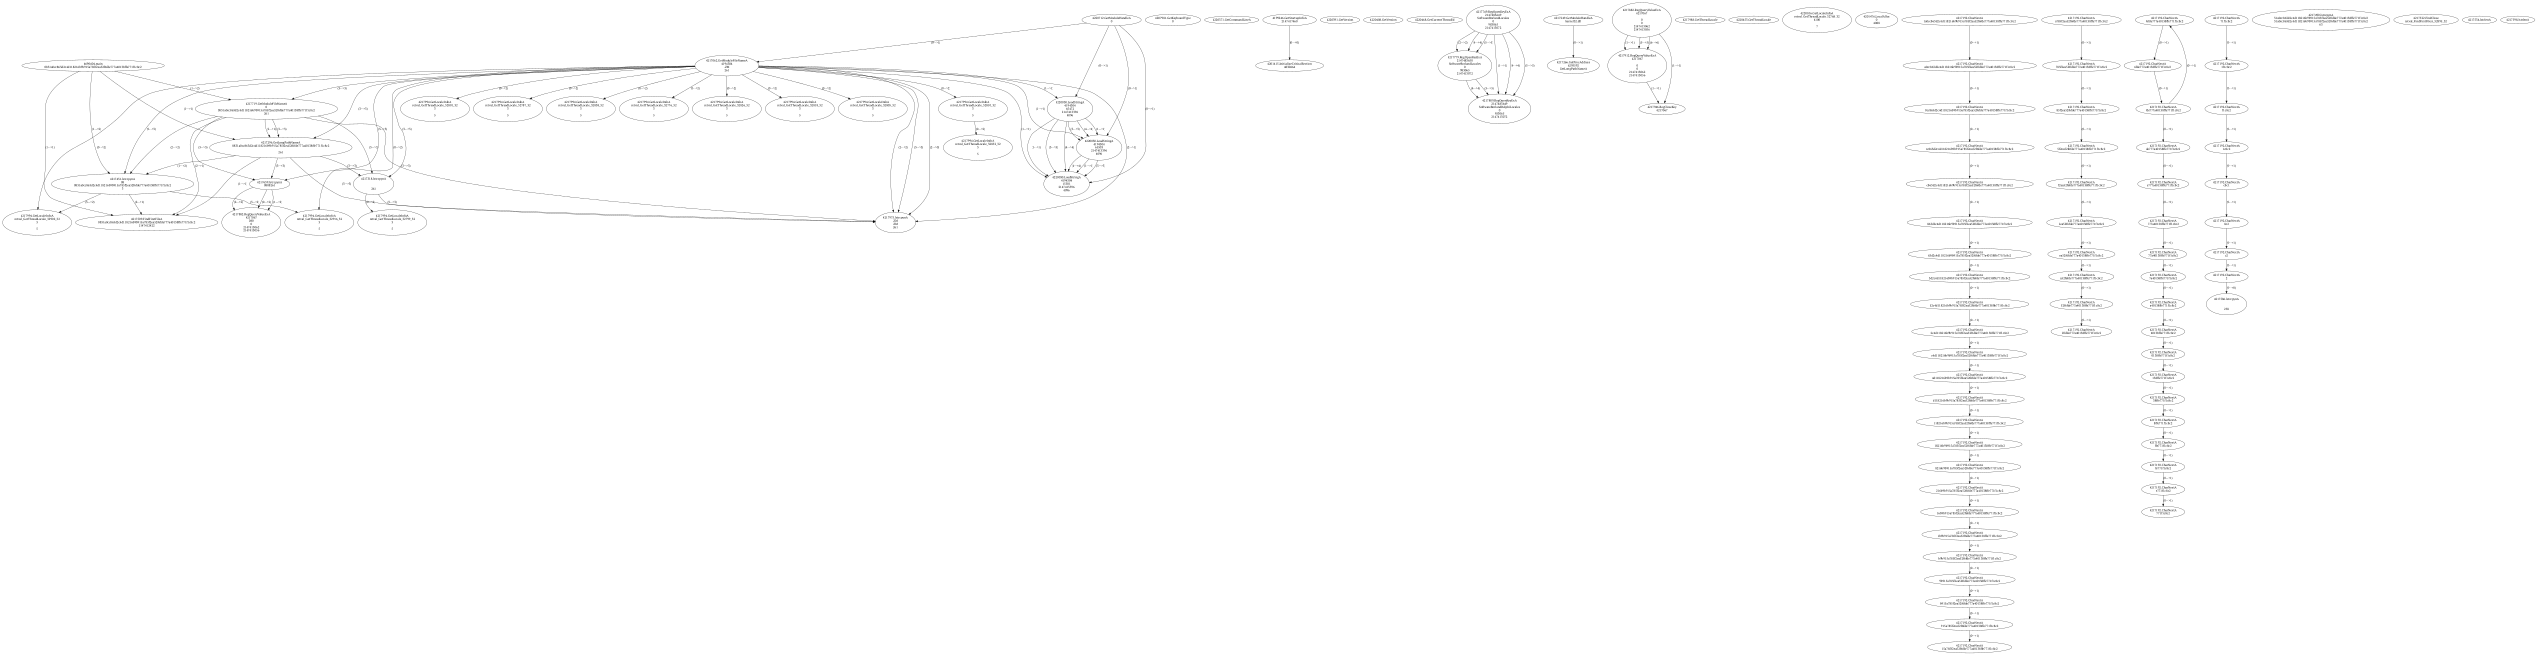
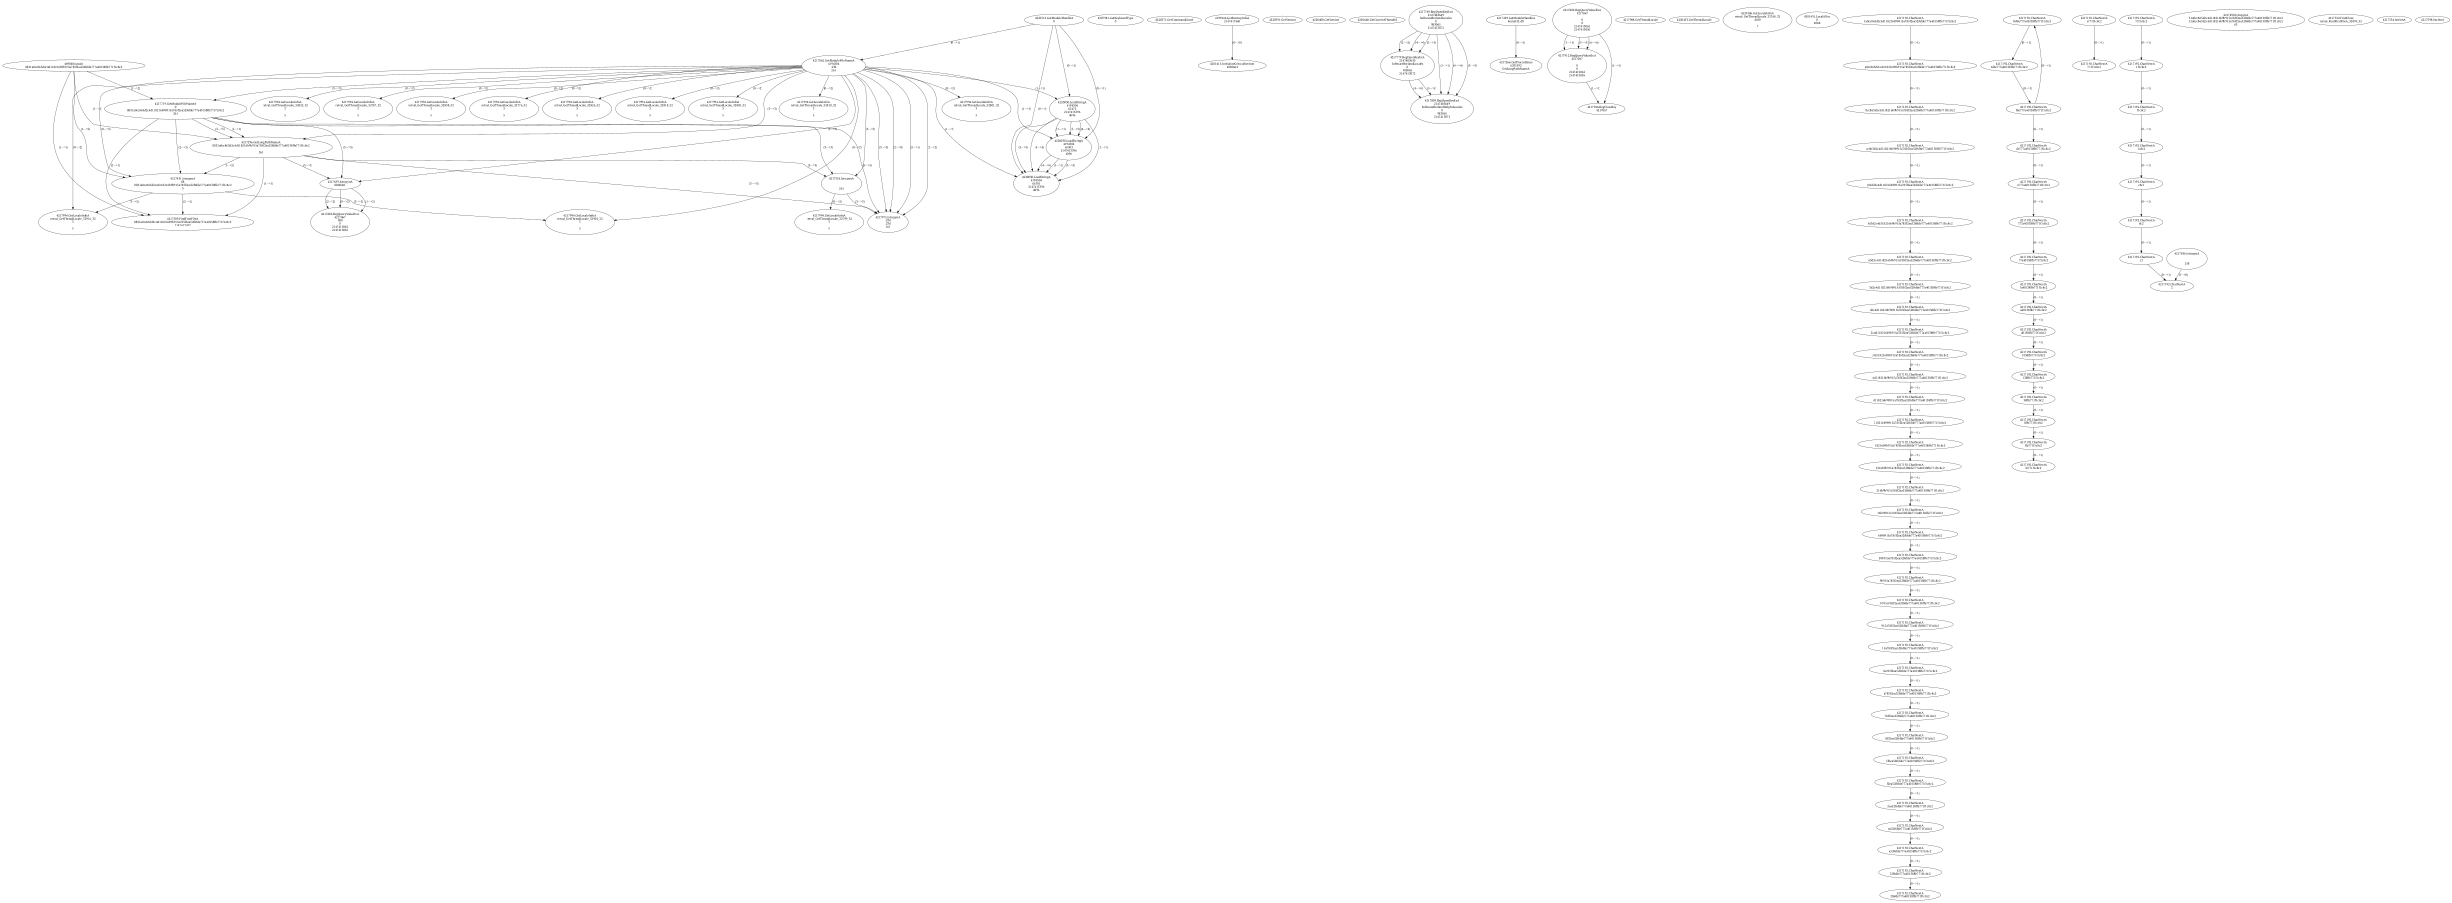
edge "4217994.GetLocaleInfoA retval_GetThreadLocale_32810_32 3 5" -> "4217994.GetLocaleInfoA retval_GetThreadLocale_32852_32 3 5": now "4217062.GetModuleFileNameA 4194304 .ZM 261" -> "4217994.GetLocaleInfoA retval_GetThreadLocale_32852_32 3 5"
edge "4217192.CharNextA 2" -> "4217586.lstrcpynA 258": reversed
edge "4217192.CharNextA fe771f1c8c2" -> "4217192.CharNextA e771f1c8c2": removed, label "(0-->1)"
node "4217192.CharNextA 5a785f2ea52f6fde777a40138ffe771f1c8c2": added
